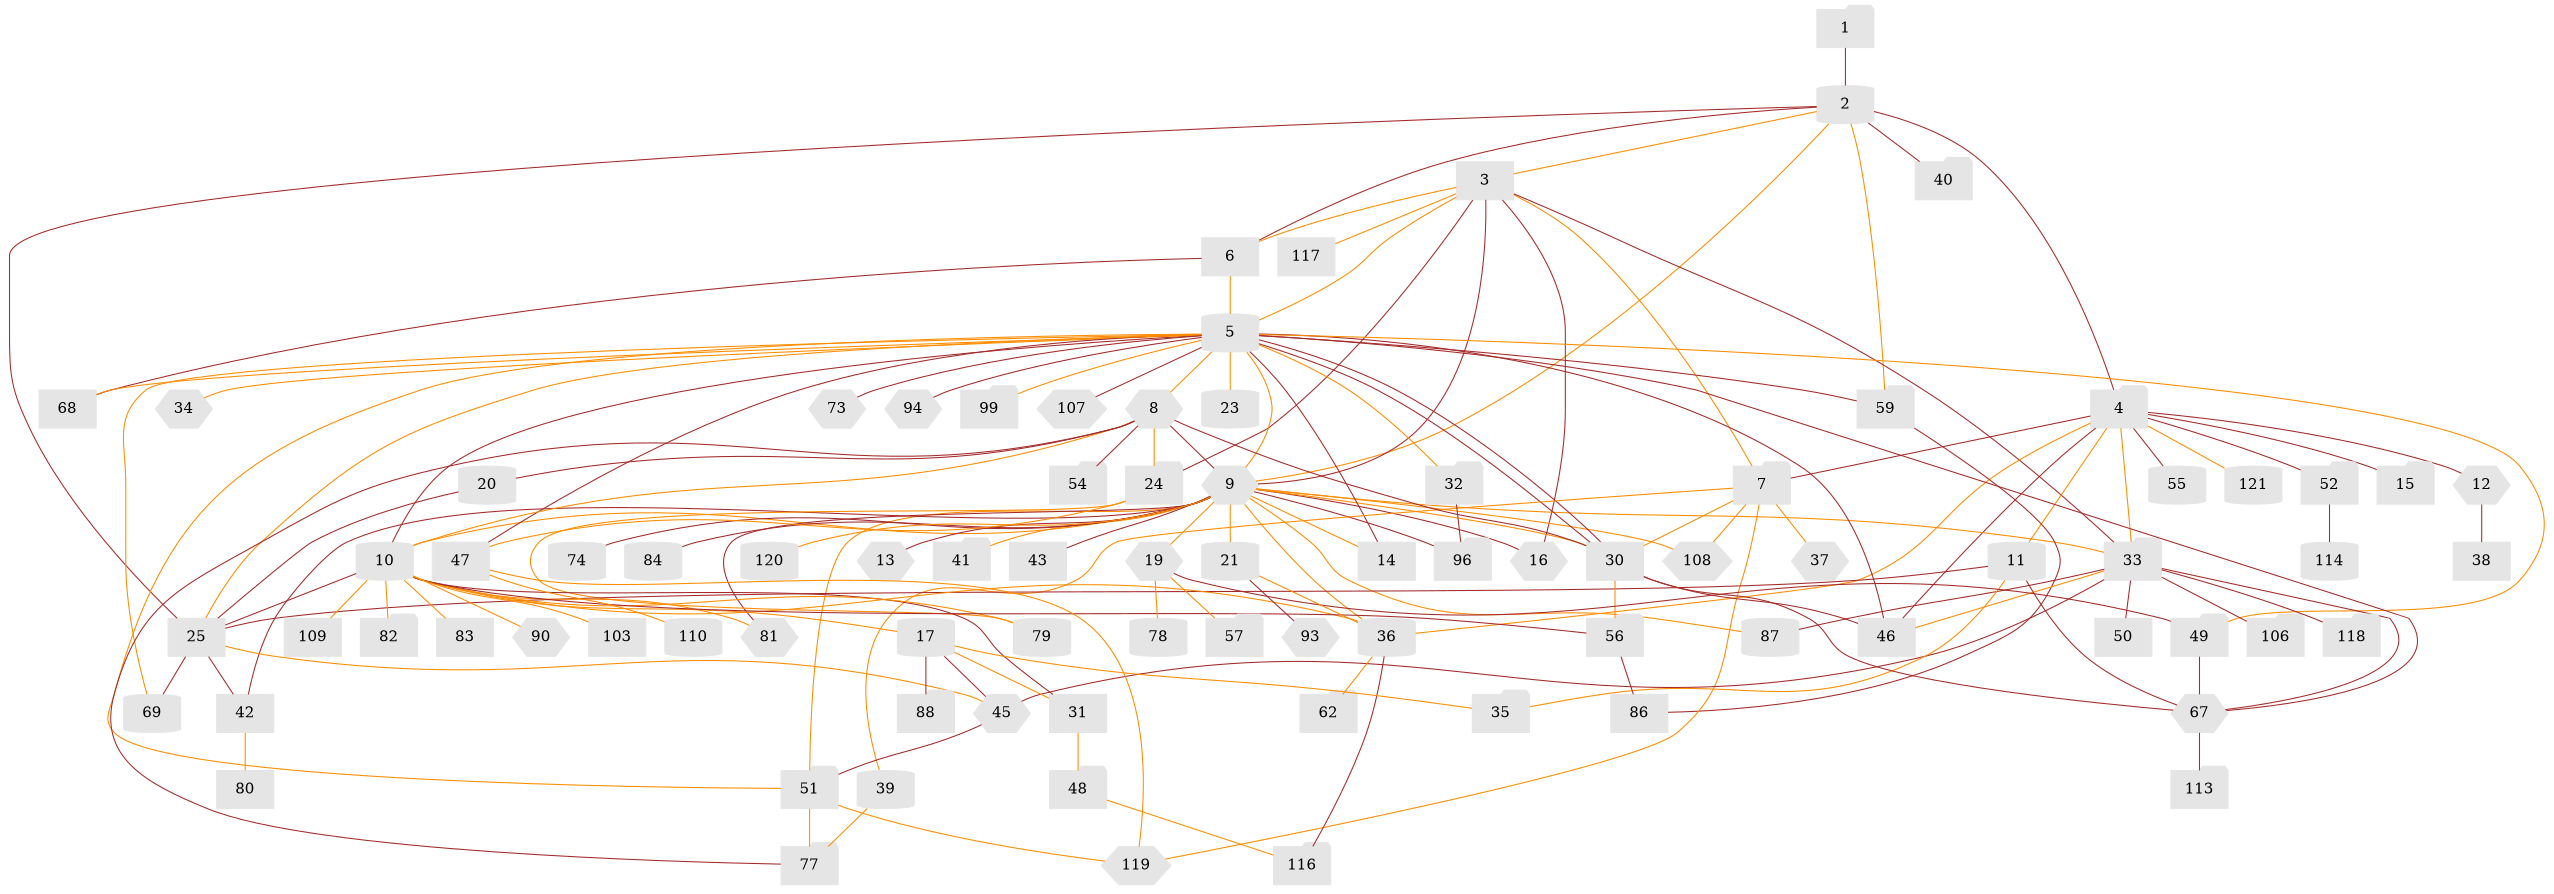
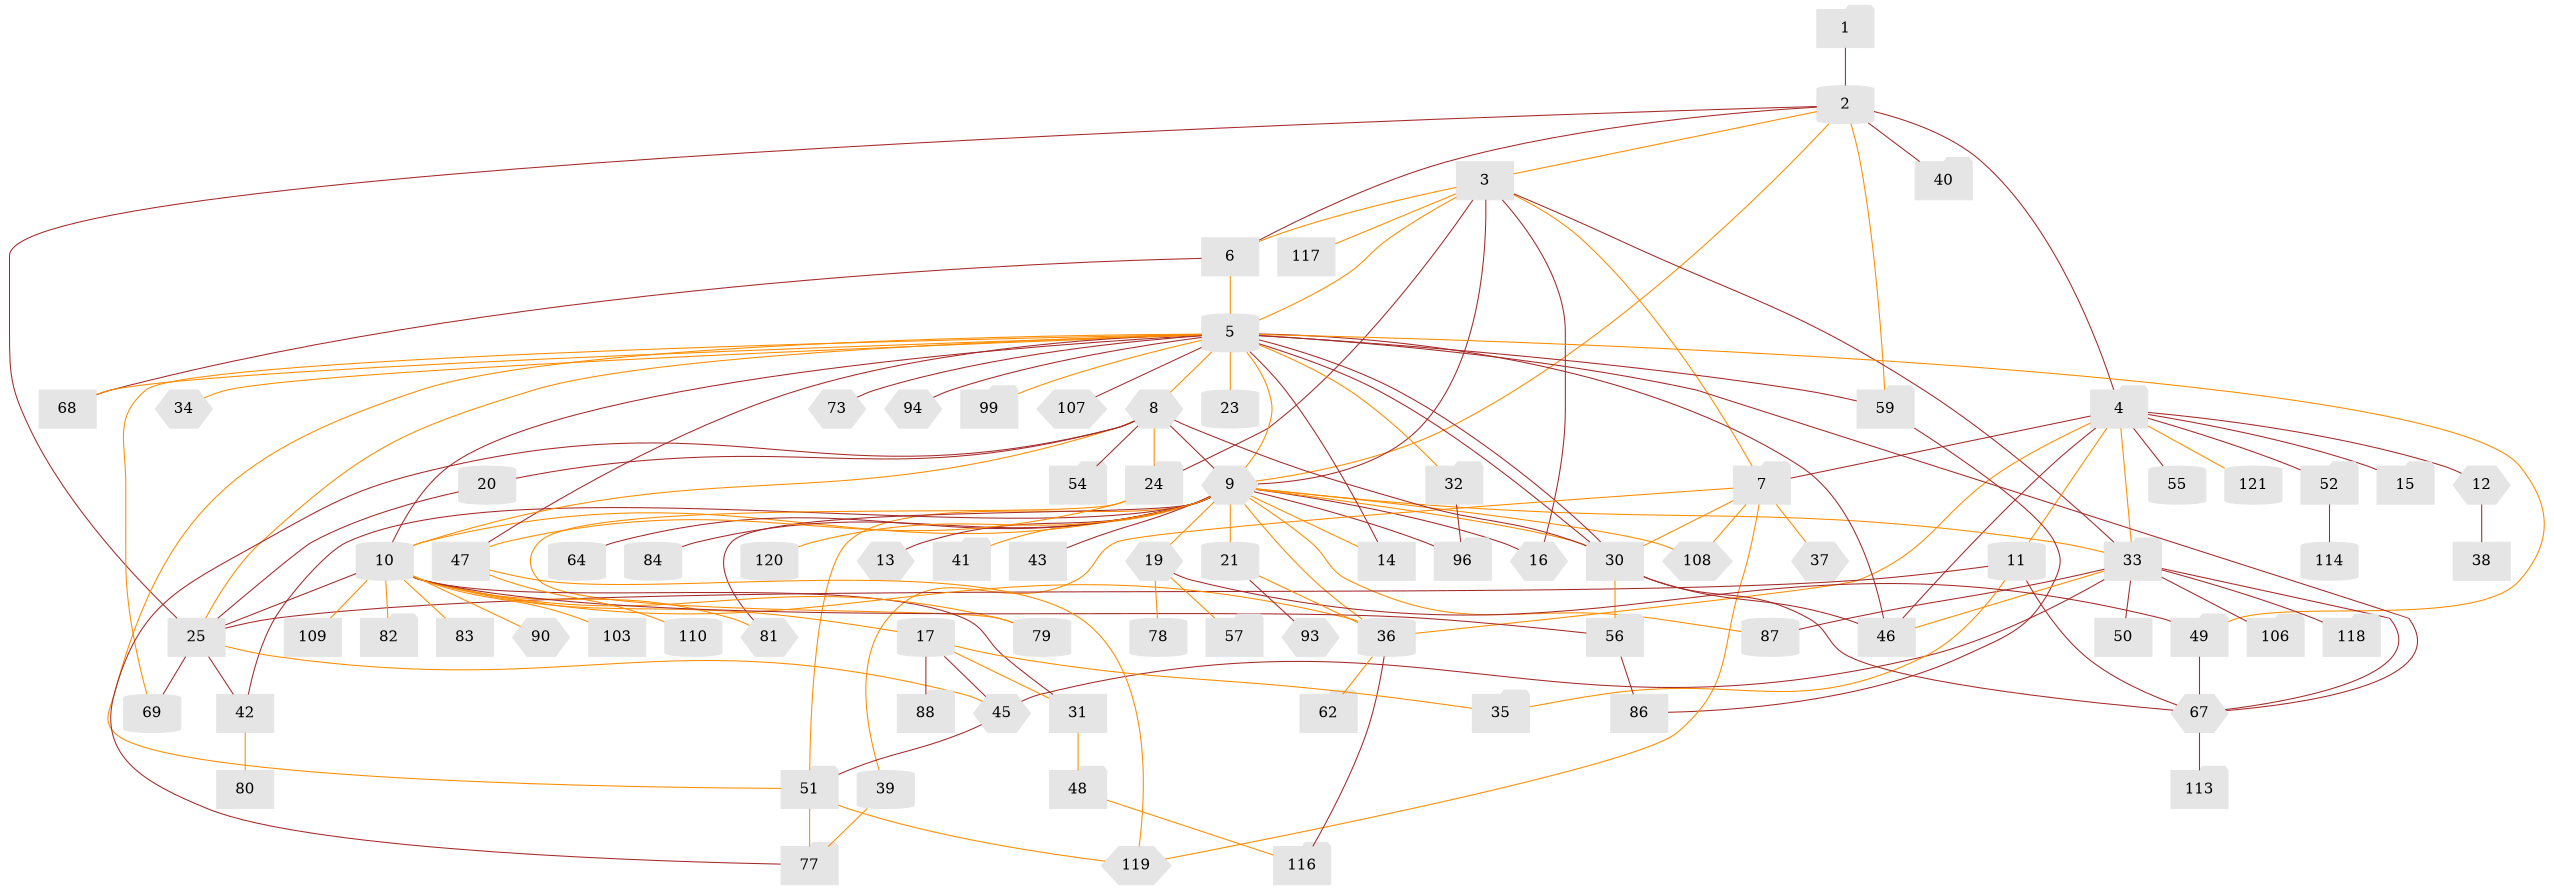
node "74": label "74" -> "64"
